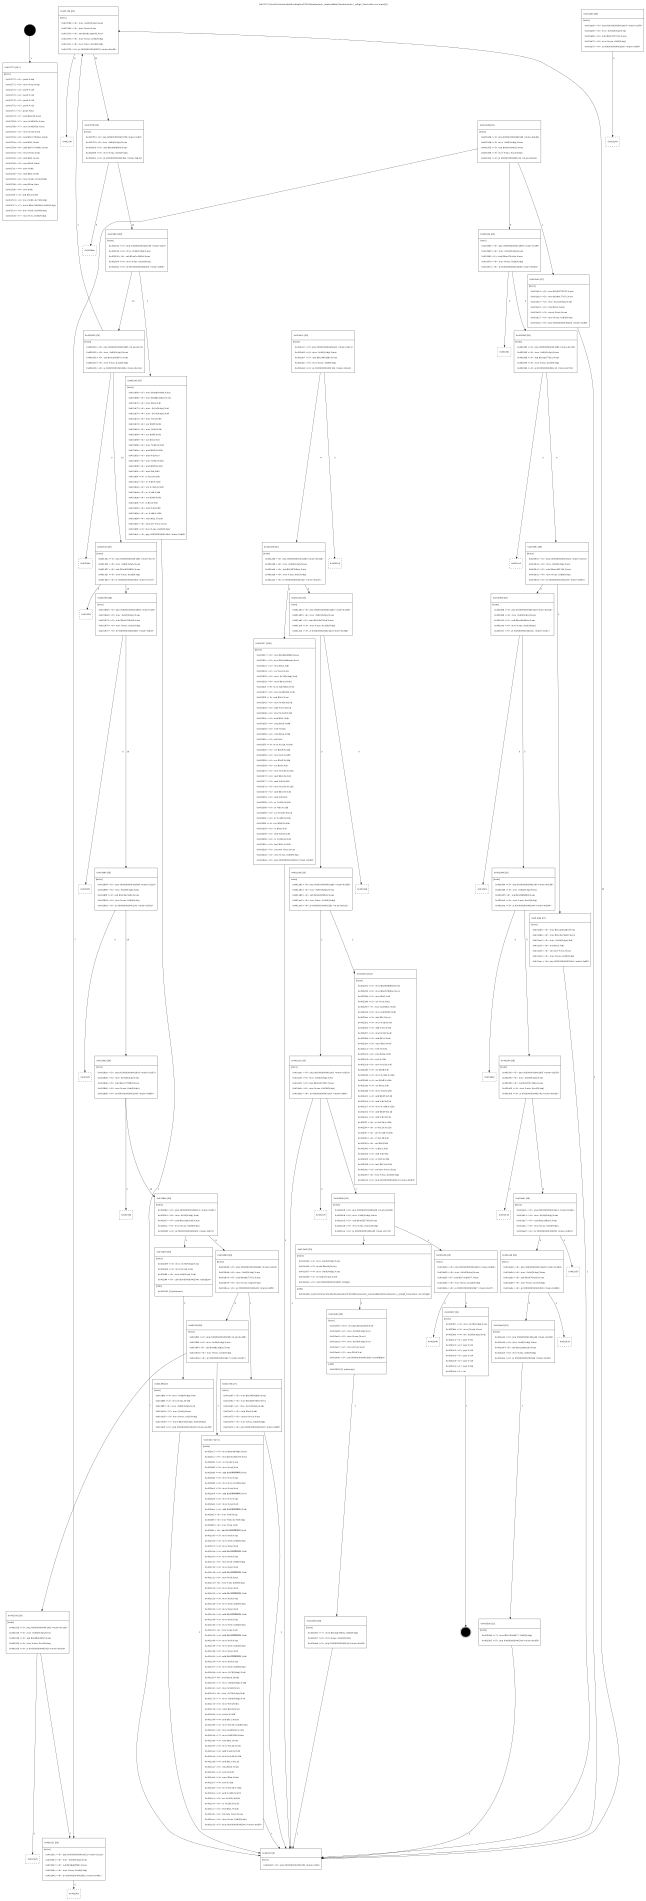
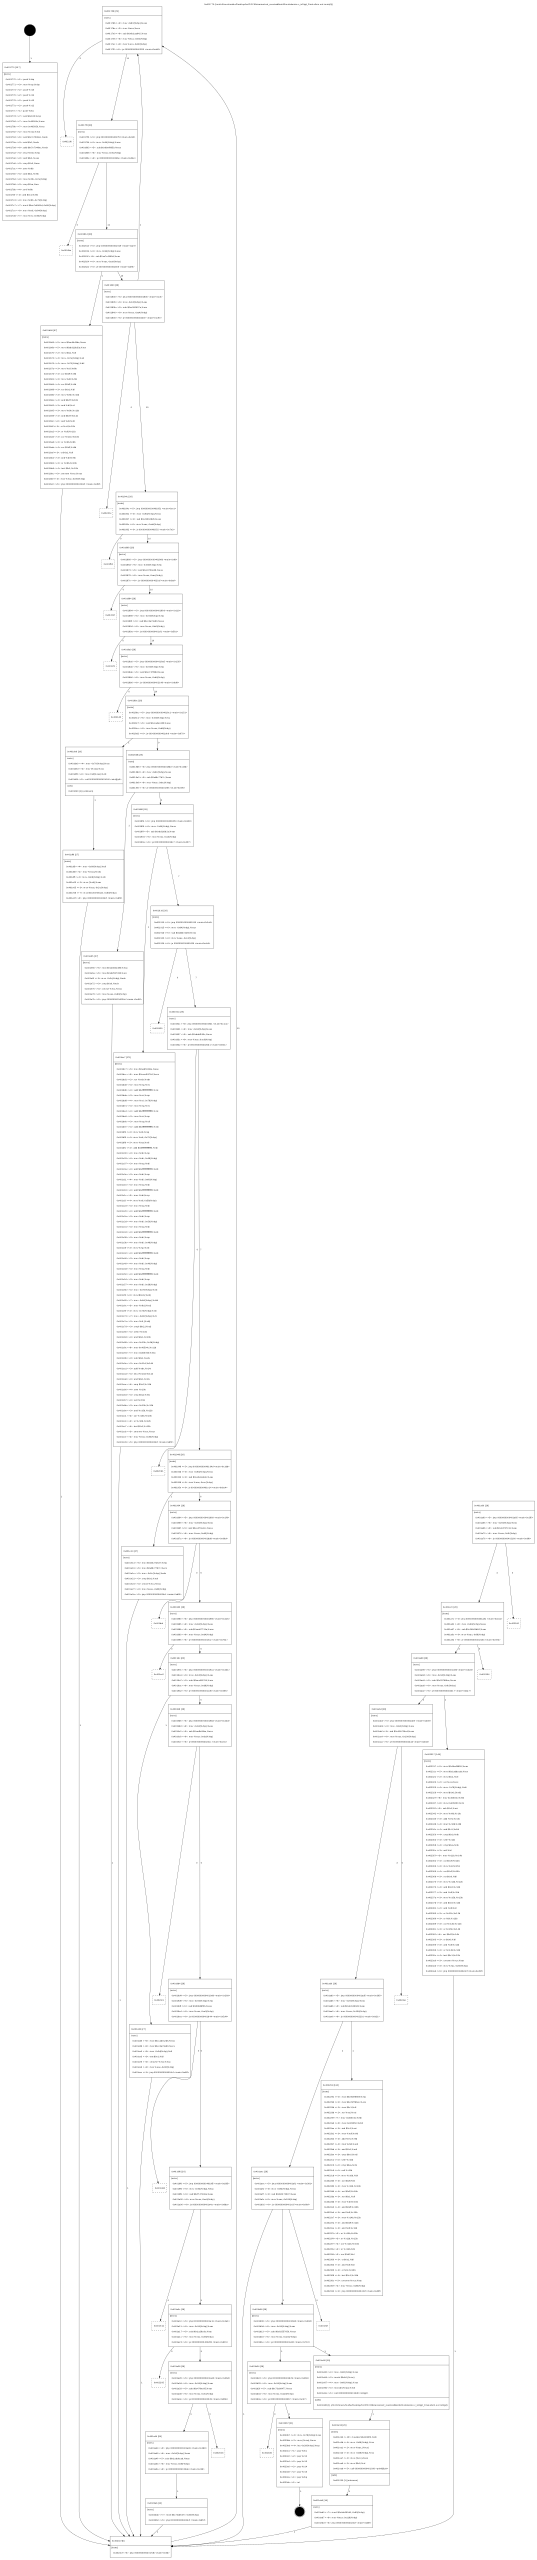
edge "0x401948 [28]" -> "0x40192c [28]": reversed
edge "0x401a60 [28]" -> "0x401a7c [28]": added, label "4"
